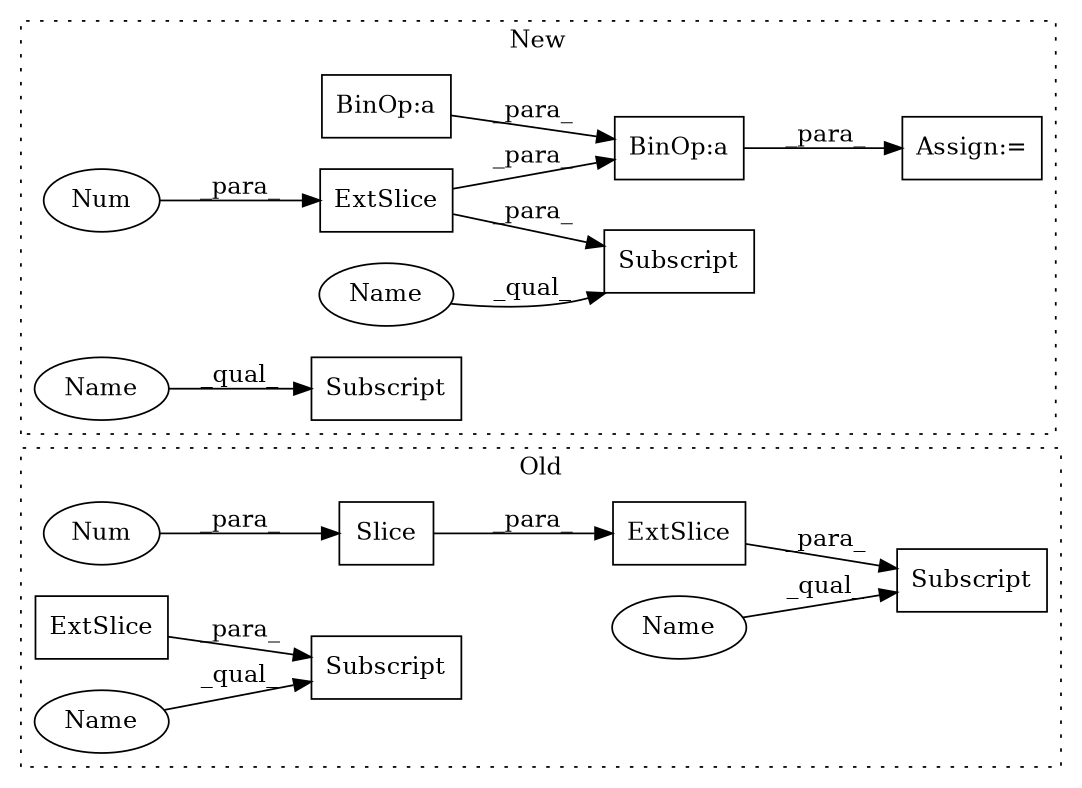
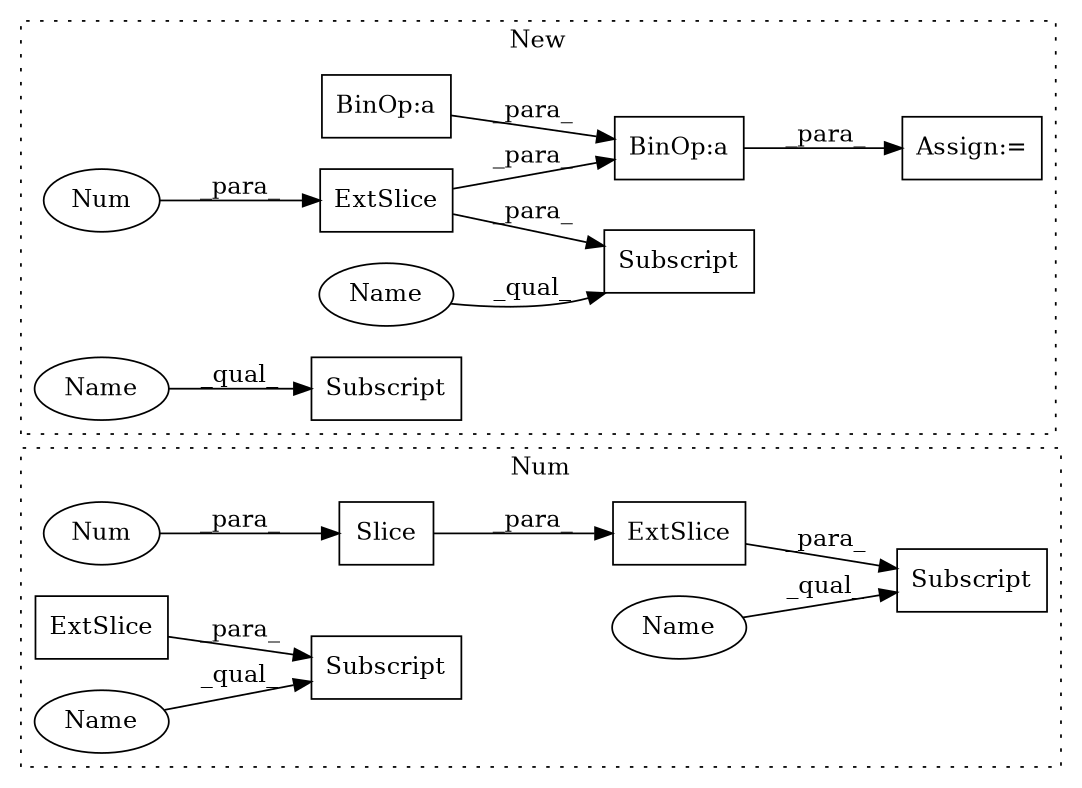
cluster "Old": label "Old" -> "Num"
